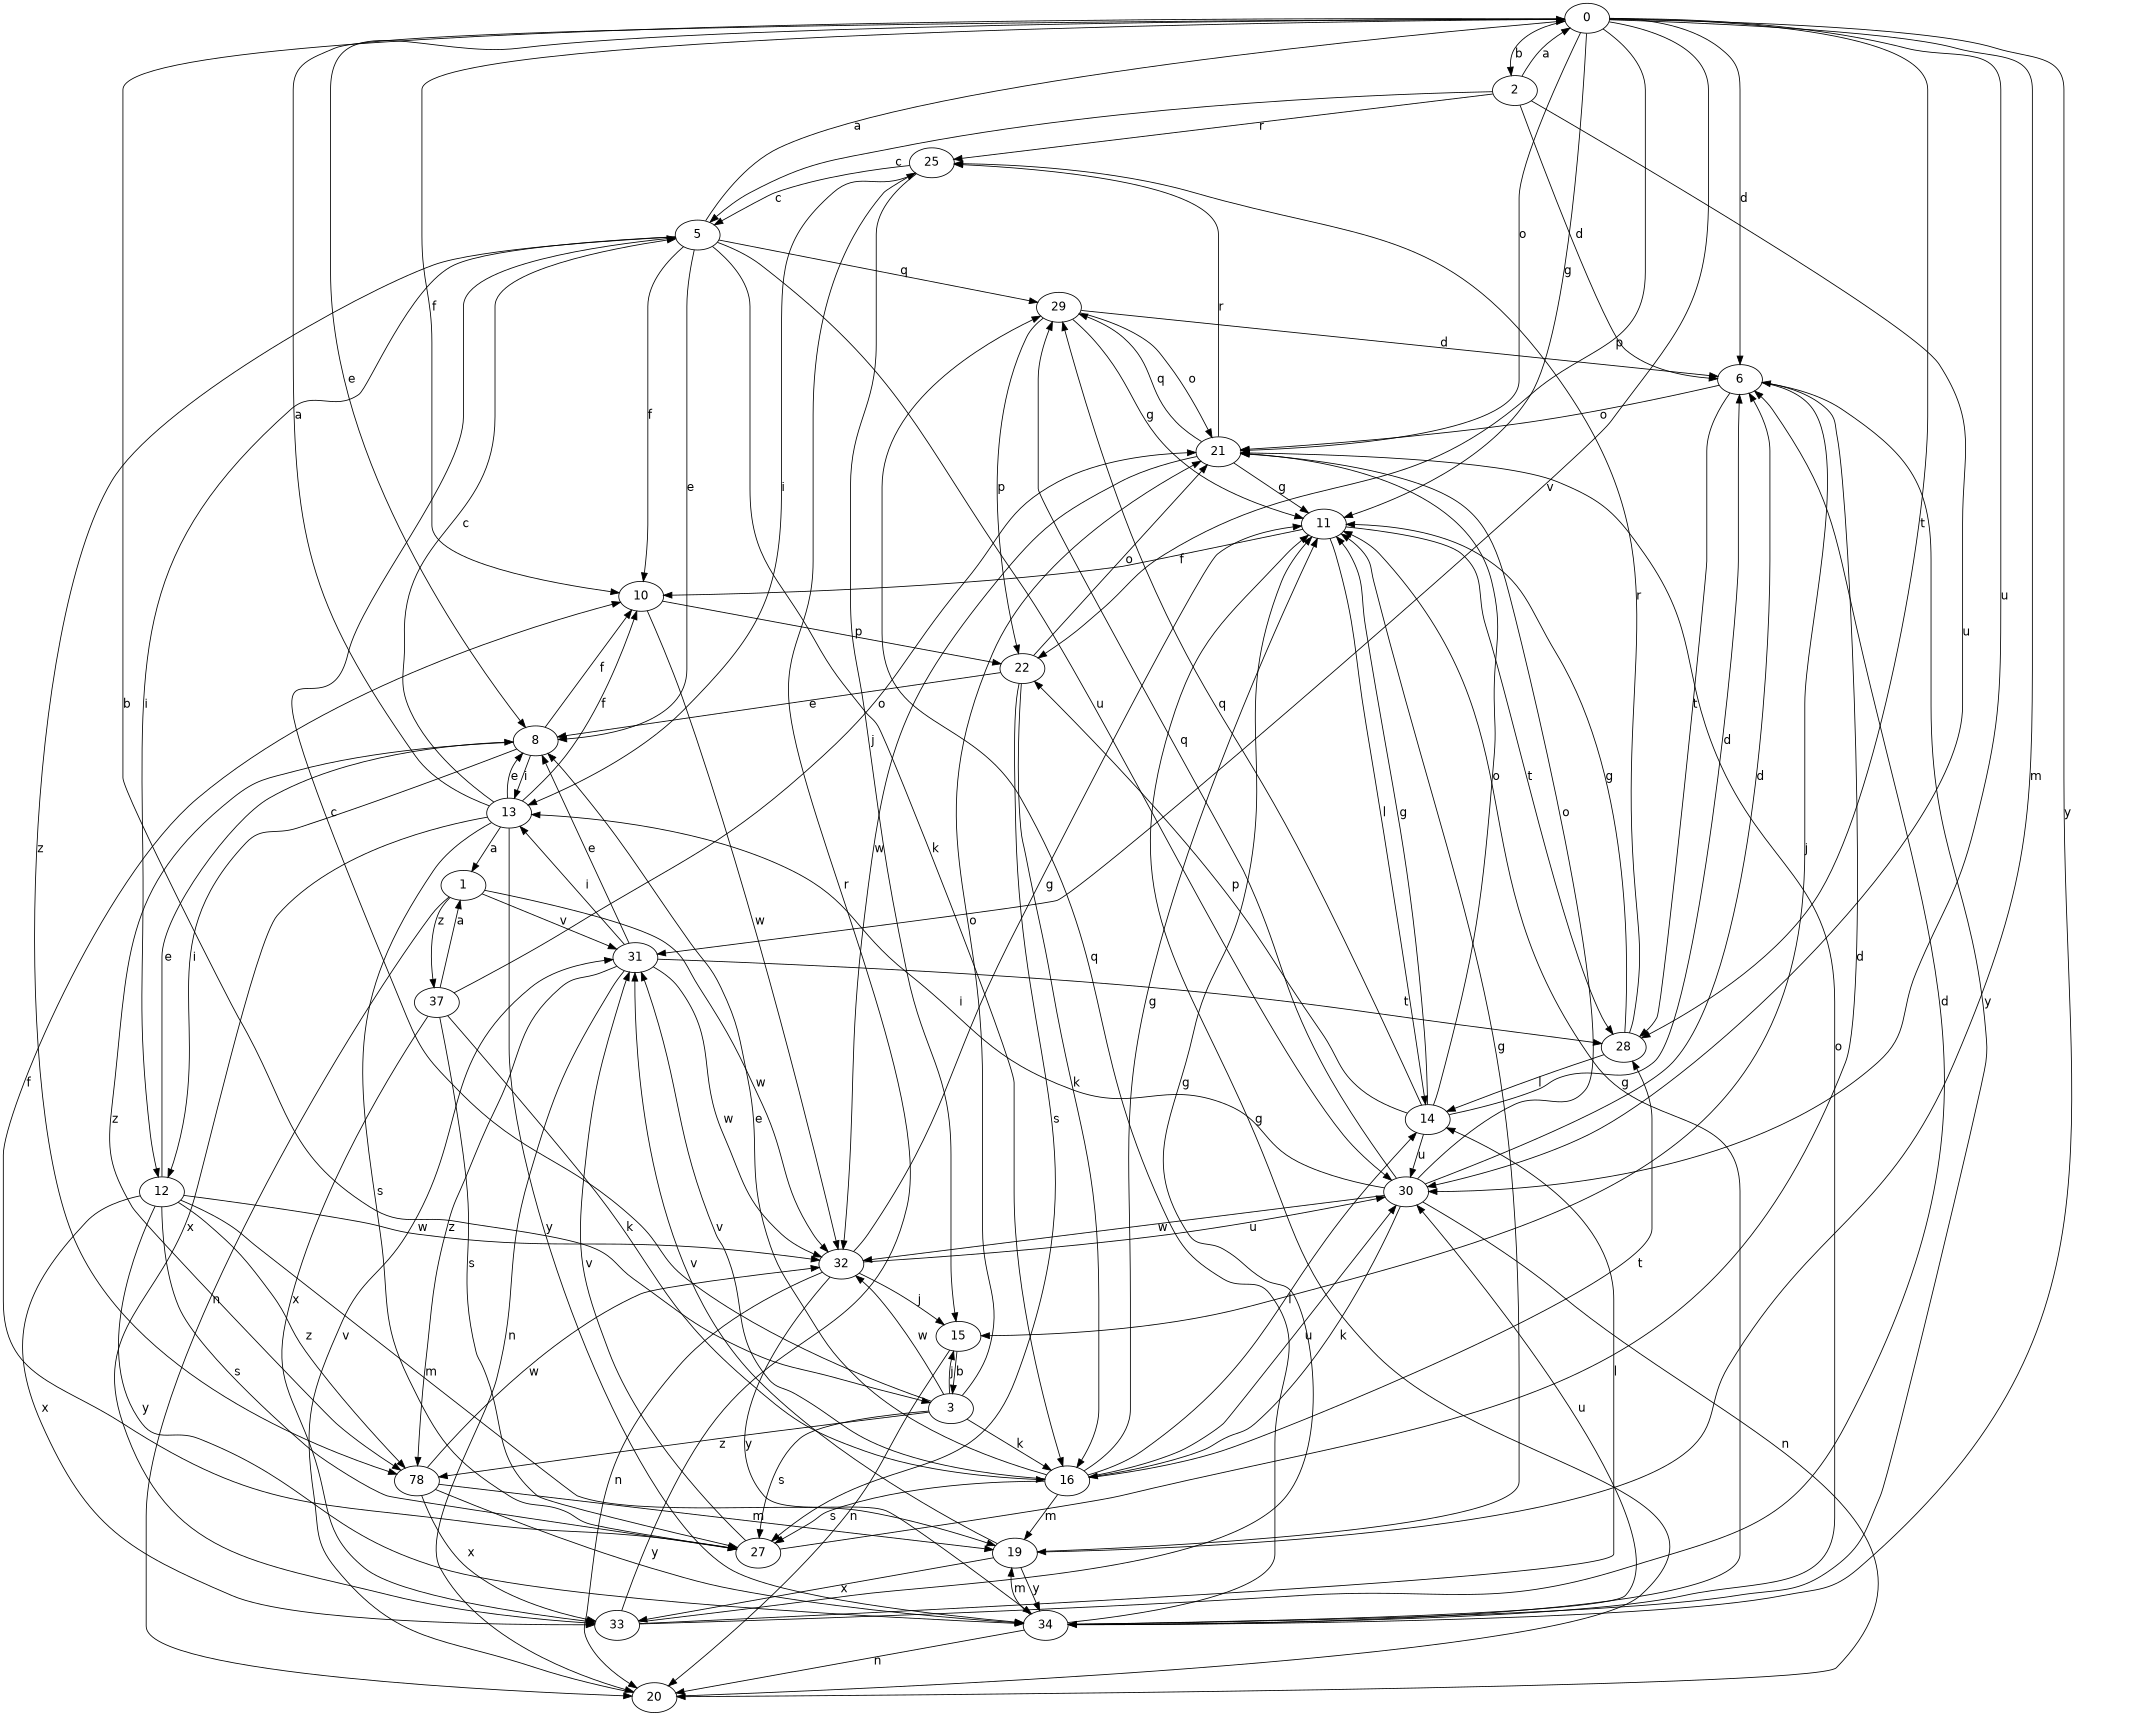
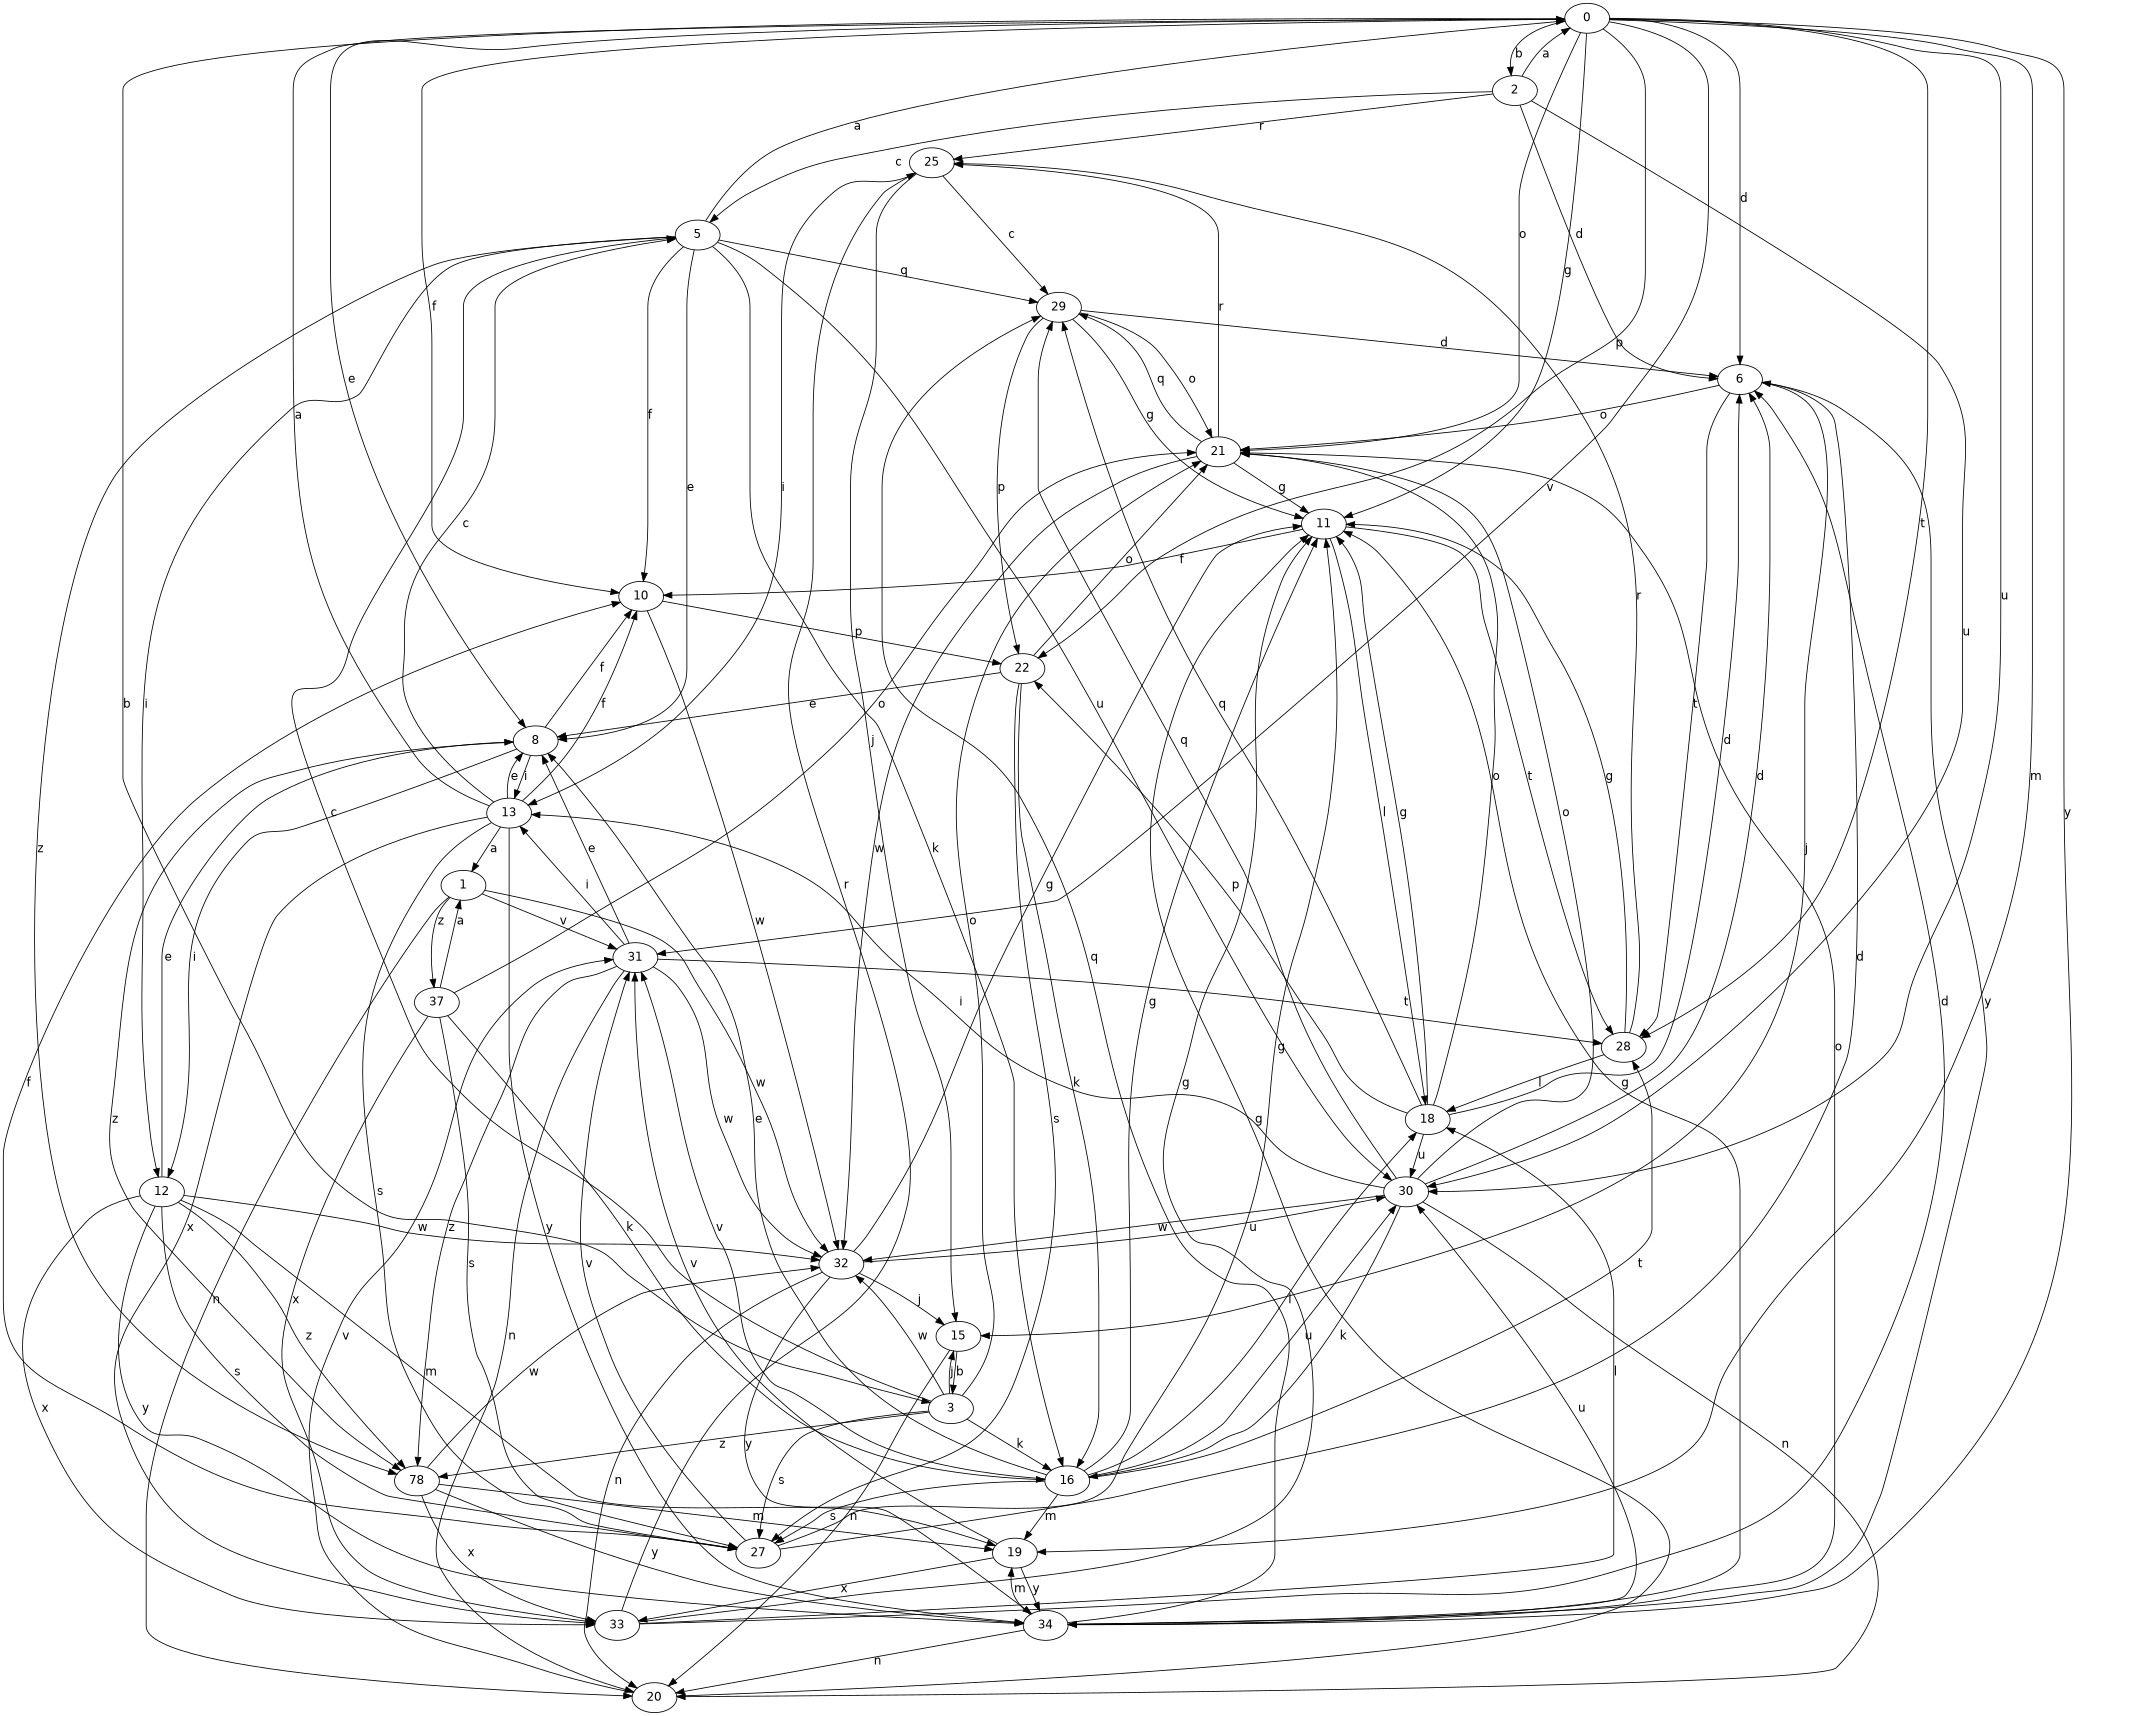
edge "25" -> "5": now "25" -> "29"
node "14": label "14" -> "18"
edge "19" -> "11": now "27" -> "11"
